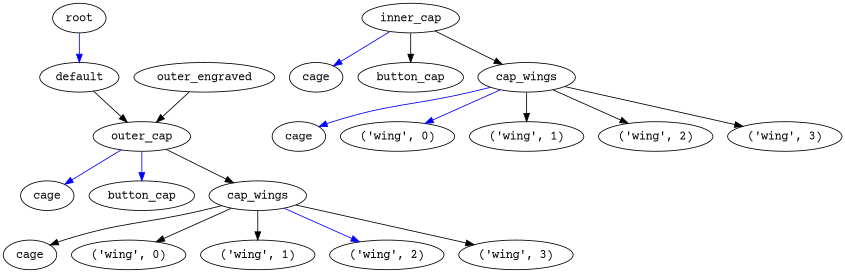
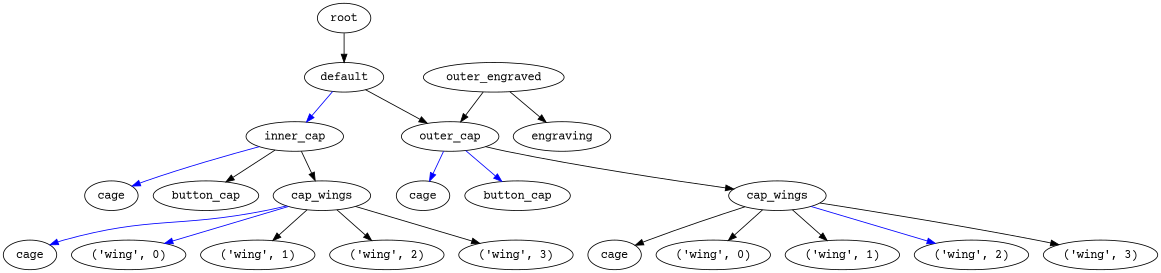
edge "root" -> "default": color blue -> black
edge "default" -> "inner_cap": added
node "engraving": added
